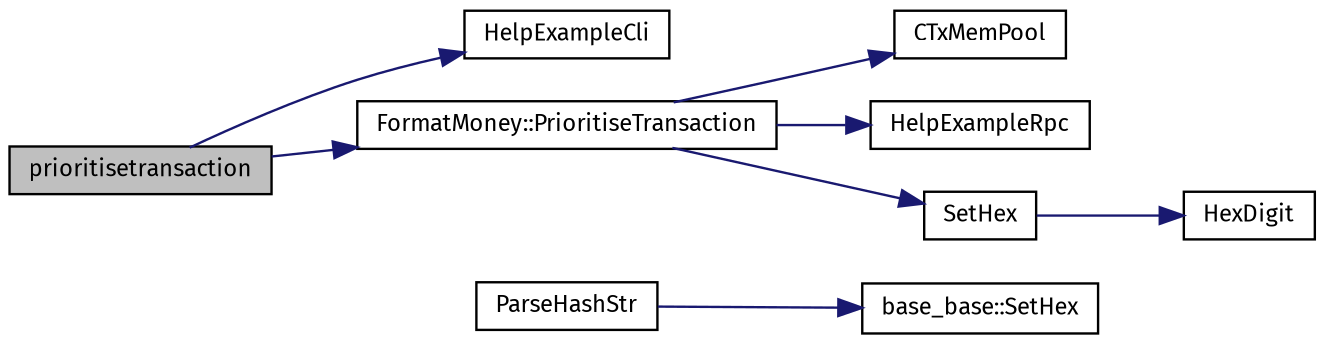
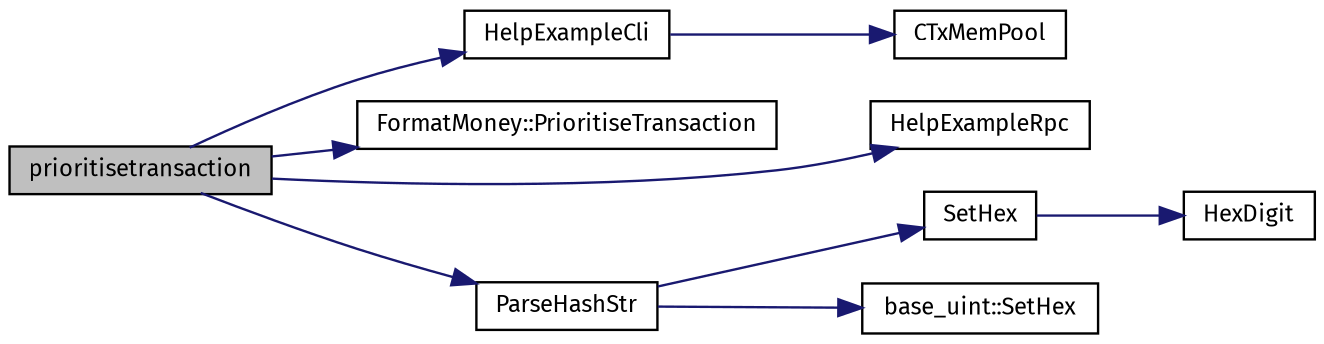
edge "FormatMoney::PrioritiseTransaction" -> "CTxMemPool": now "HelpExampleCli" -> "CTxMemPool"
edge "FormatMoney::PrioritiseTransaction" -> "HelpExampleRpc": now "prioritisetransaction" -> "HelpExampleRpc"
edge "FormatMoney::PrioritiseTransaction" -> "SetHex": now "ParseHashStr" -> "SetHex"
edge "prioritisetransaction" -> "ParseHashStr": added
node "base_base::SetHex": label "base_base::SetHex" -> "base_uint::SetHex"
